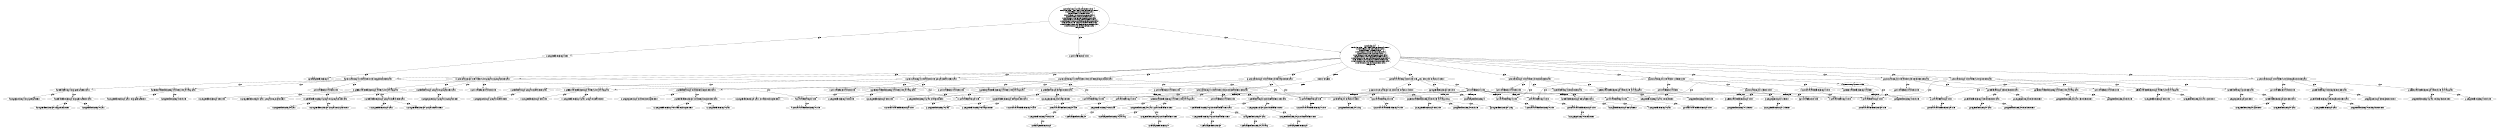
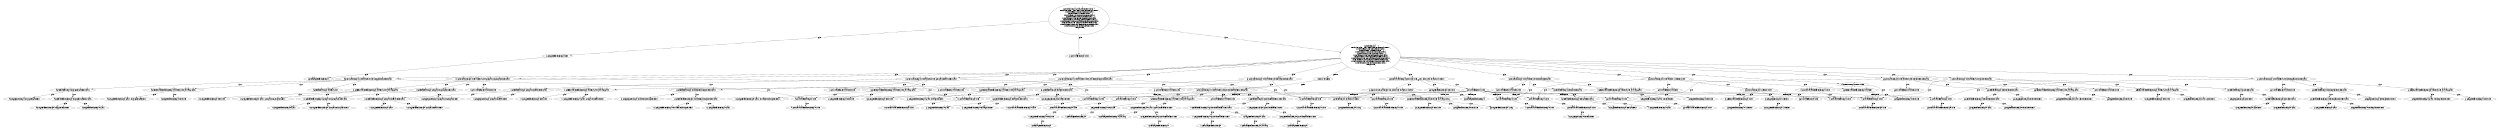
node "9:CtVirtualElement@addTestSuite": label "9:CtVirtualElement@addTestSuite" -> "9:CtFieldReadImpl@addTestSuite"
edge "10:CtExecutableReferenceImpl@addTestSuite(java.lang.Class)" -> "11:CtFieldReferenceImpl@ComparisonFailureTest.class": now "11:CtFieldReadImpl@ComparisonFailureTest.class" -> "11:CtFieldReferenceImpl@ComparisonFailureTest.class"
edge "12:CtVariableReadImpl@suite" -> "12:CtLocalVariableReferenceImpl@suite": label "Action" -> "AST"
